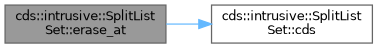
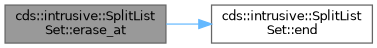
node "cds::intrusive::SplitList Set::cds": label "cds::intrusive::SplitList Set::cds" -> "cds::intrusive::SplitList Set::end"
